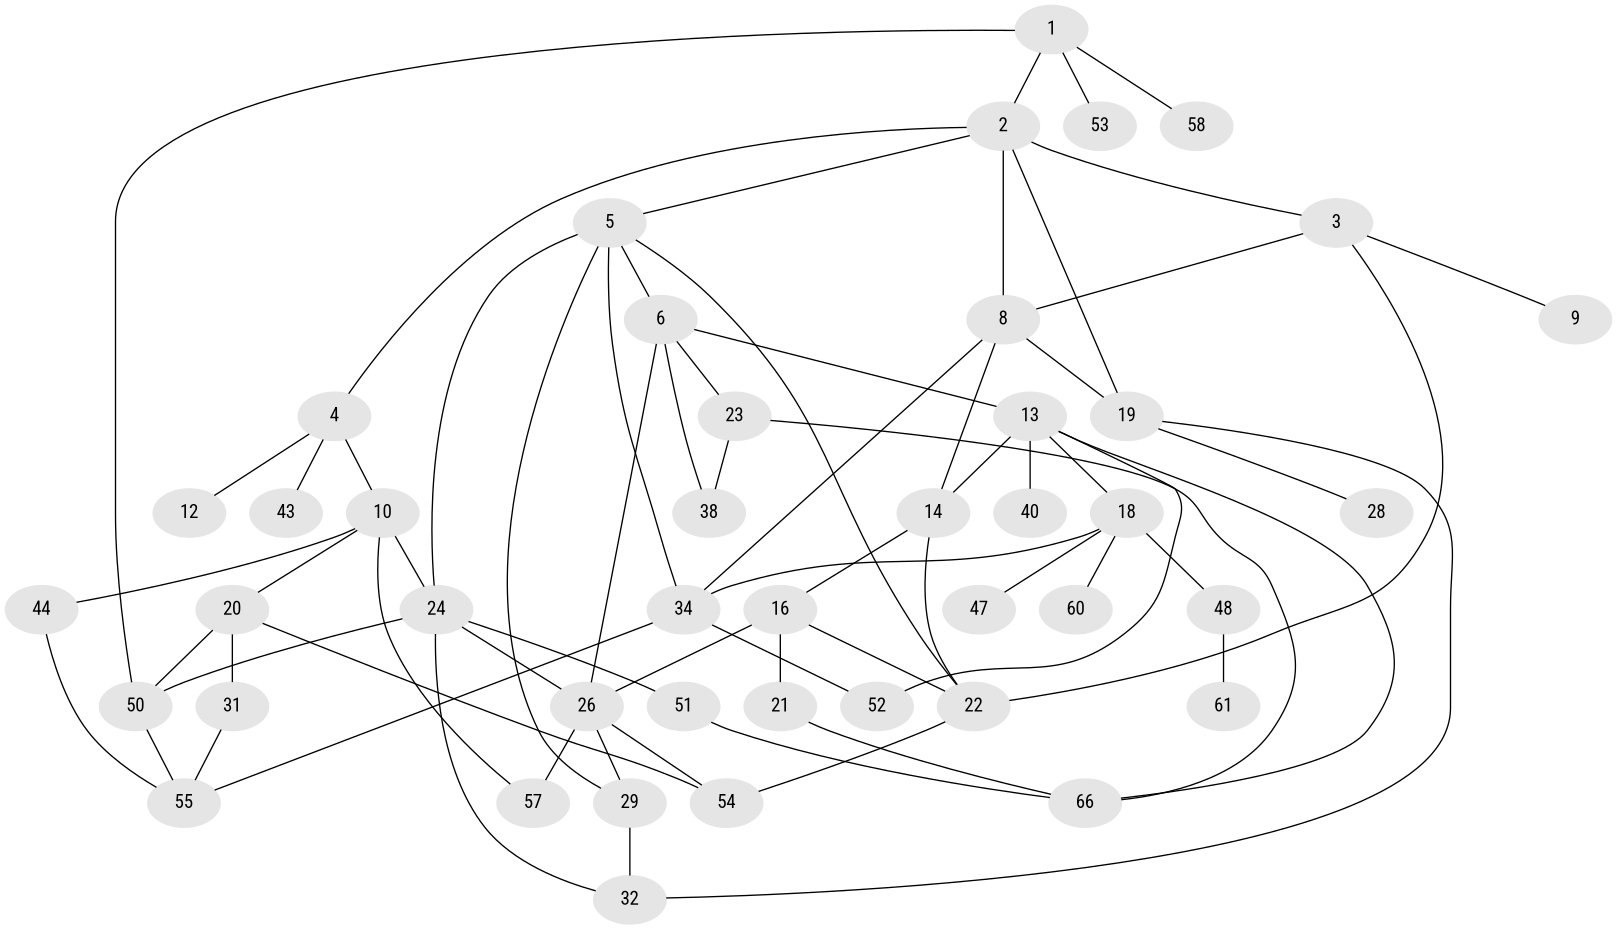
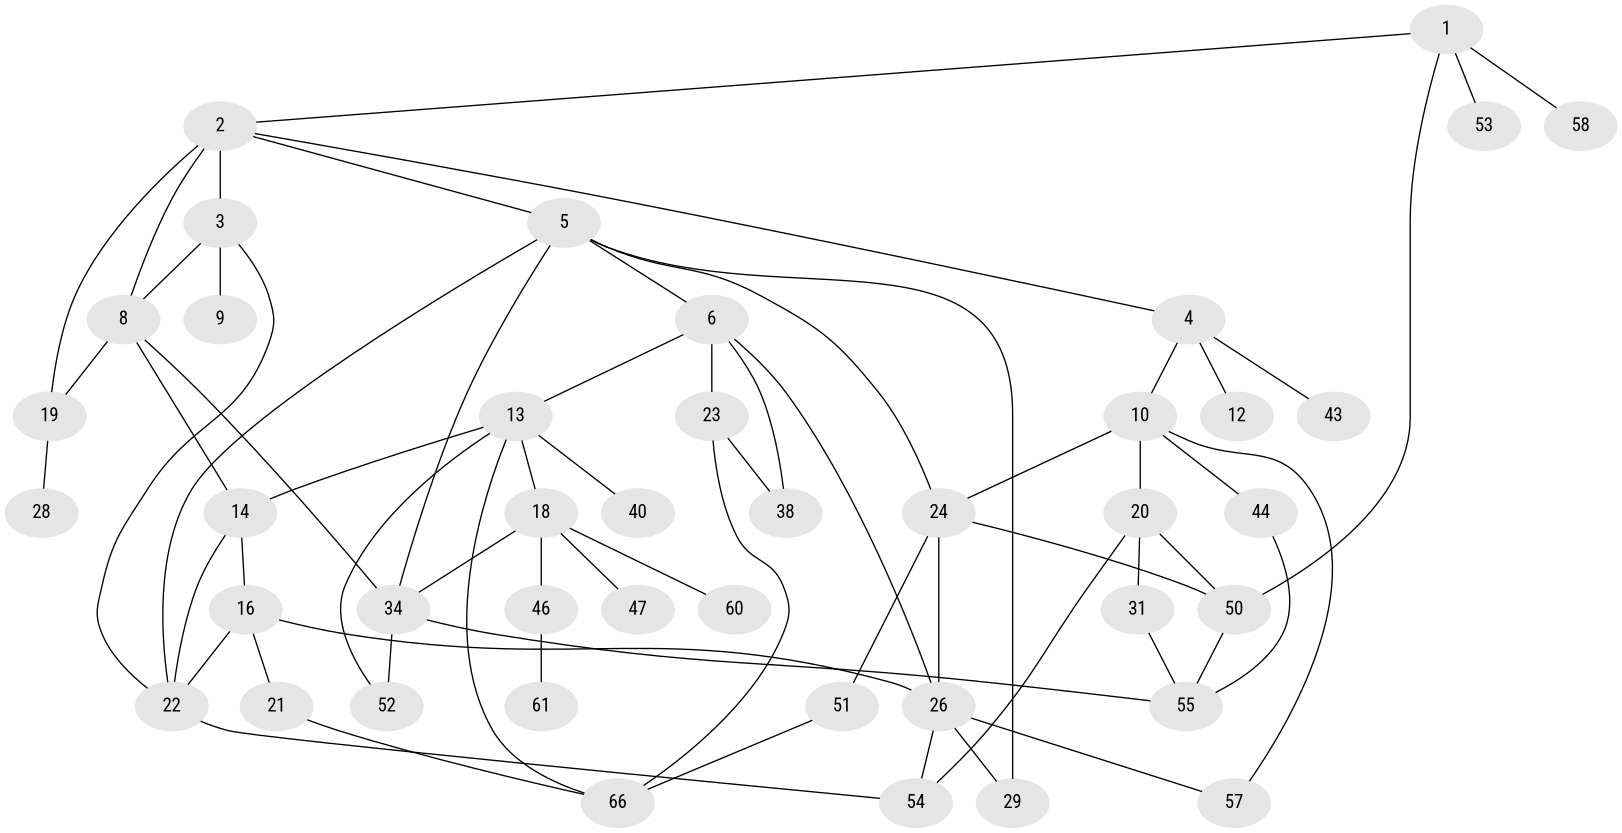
node "48": label "48" -> "46"
node "32": removed
